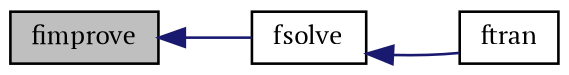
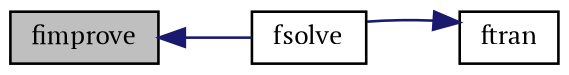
edge "ftran" -> "fsolve": reversed
